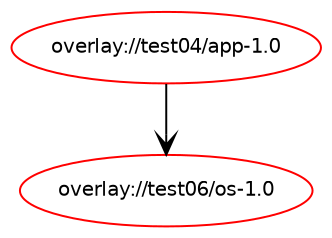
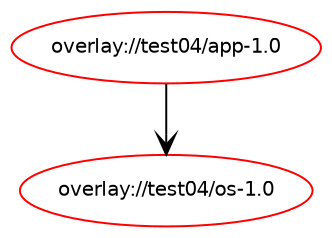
node "overlay://test06/os-1.0": label "overlay://test06/os-1.0" -> "overlay://test04/os-1.0"
